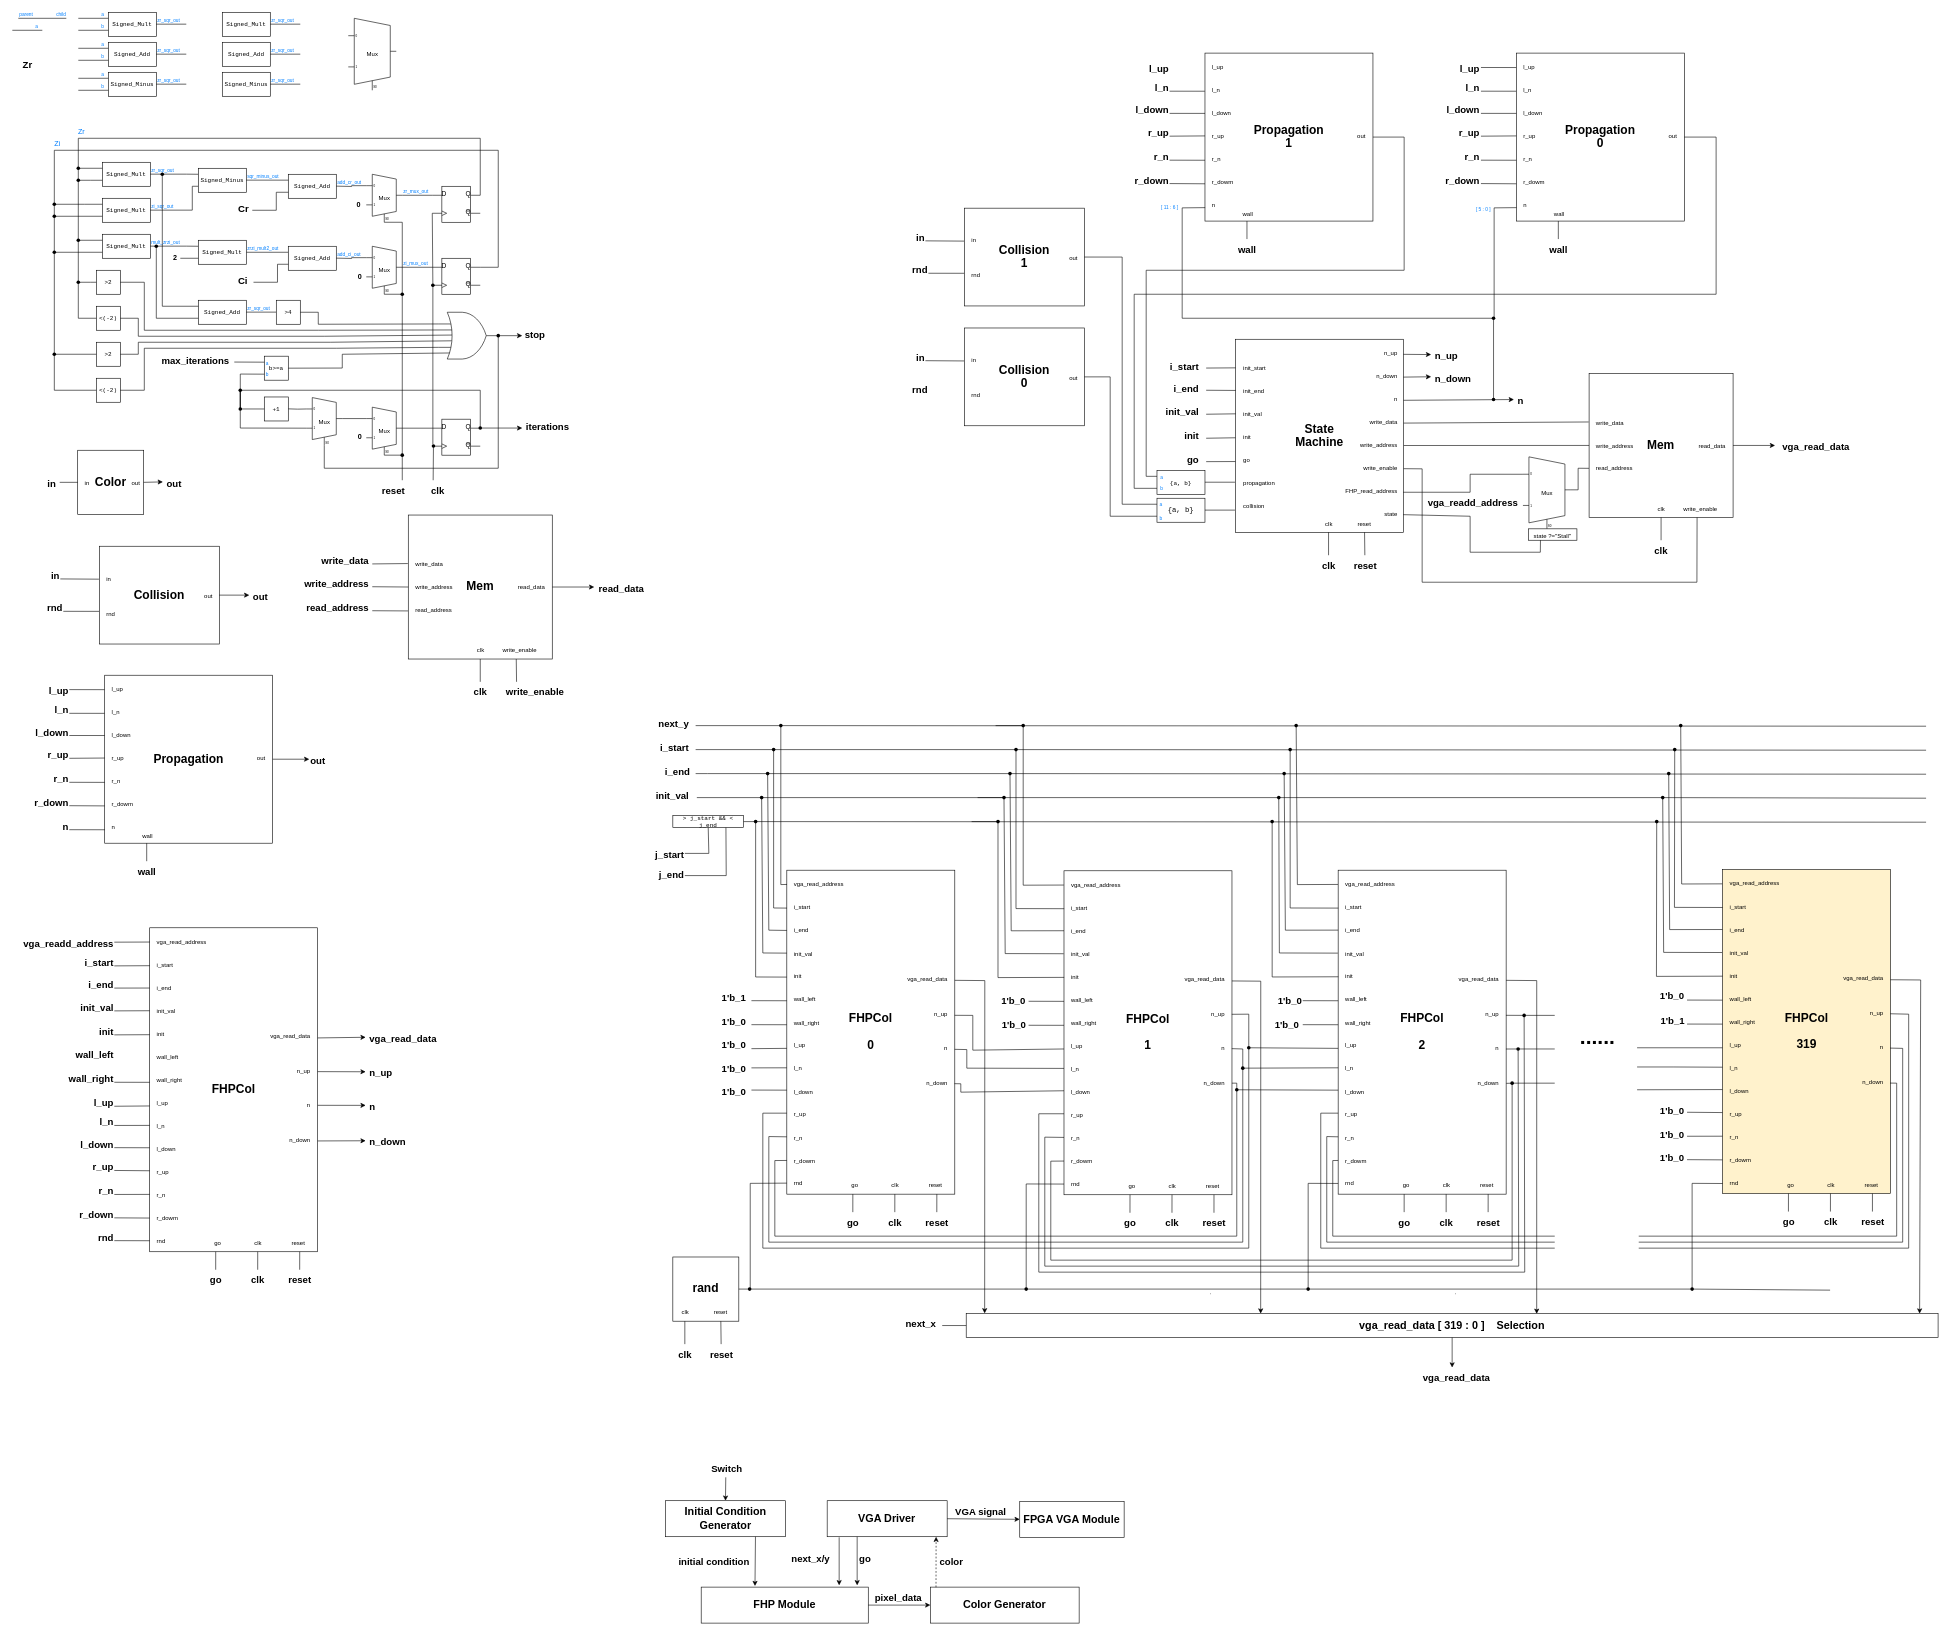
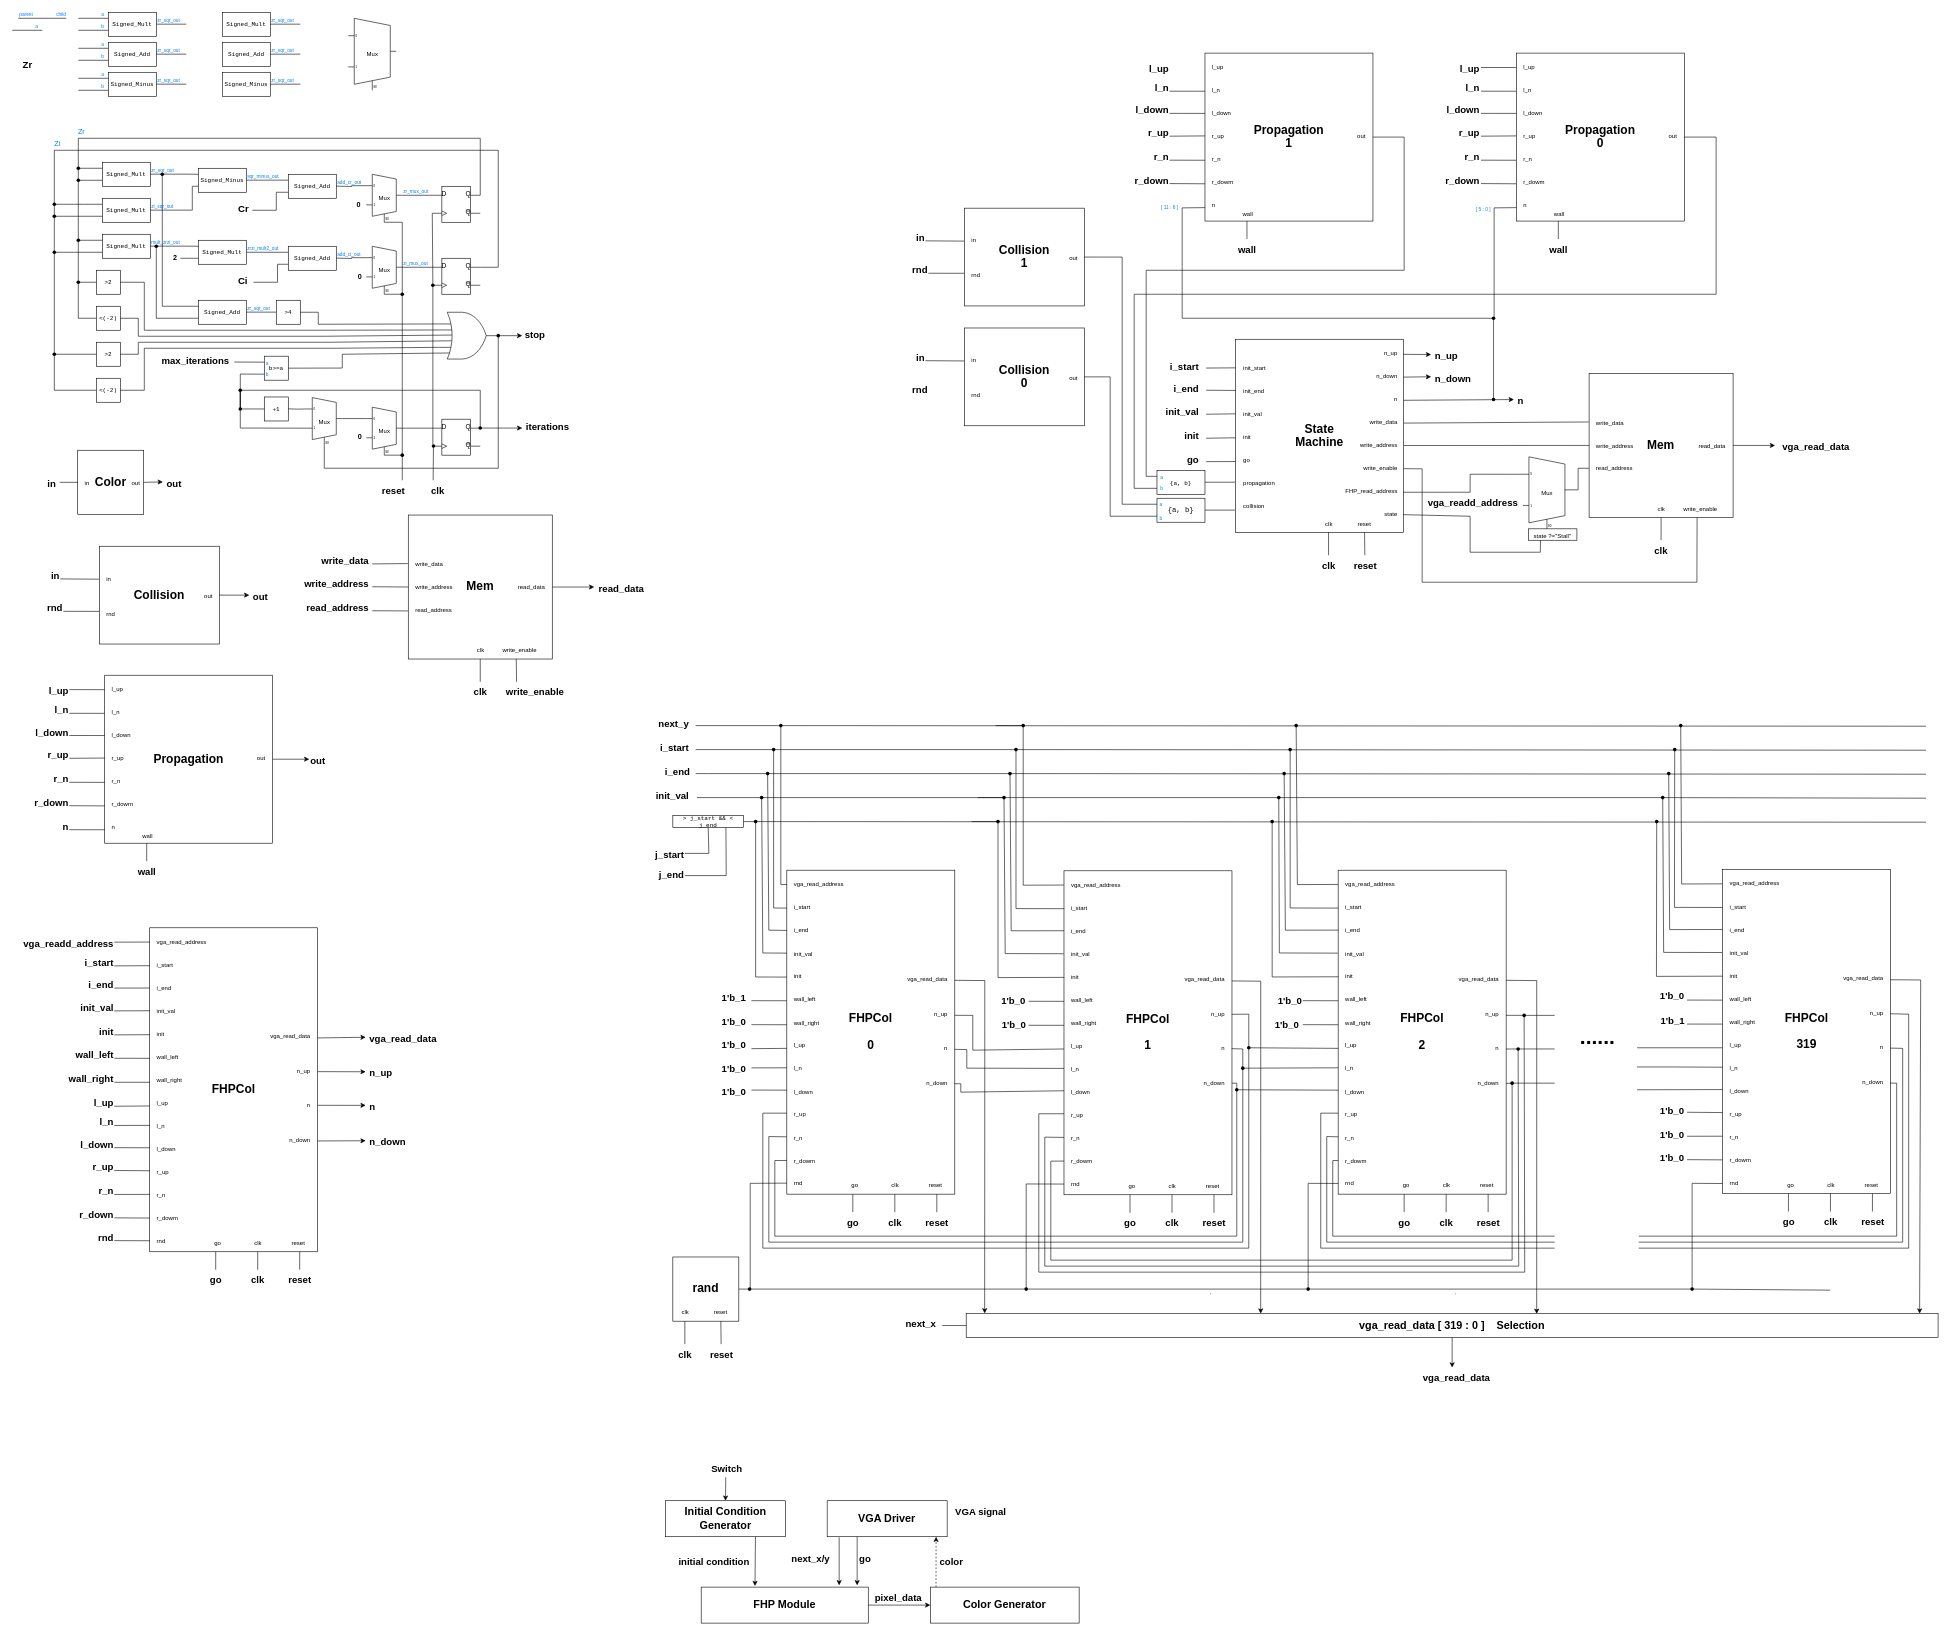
node "FHPCol 319": fillcolor #fff2cc -> #ffffff
edge "wall_left" -- "FHPCol": added
edge "VGA Driver" -> "FPGA VGA Module": removed
node "FPGA VGA Module": removed
